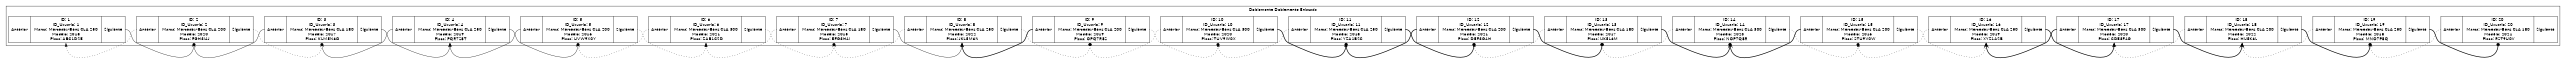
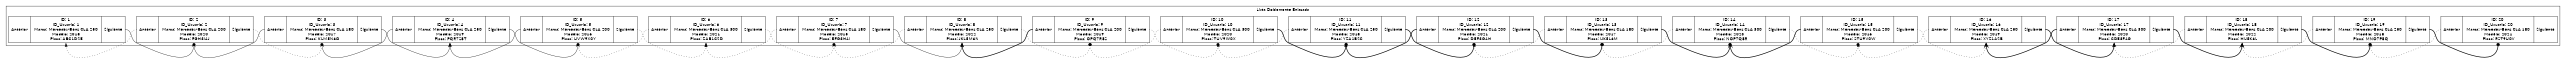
cluster "Doblemente Doblemente Enlazada": label "Doblemente Doblemente Enlazada" -> "Lista Doblemente Enlazada"
